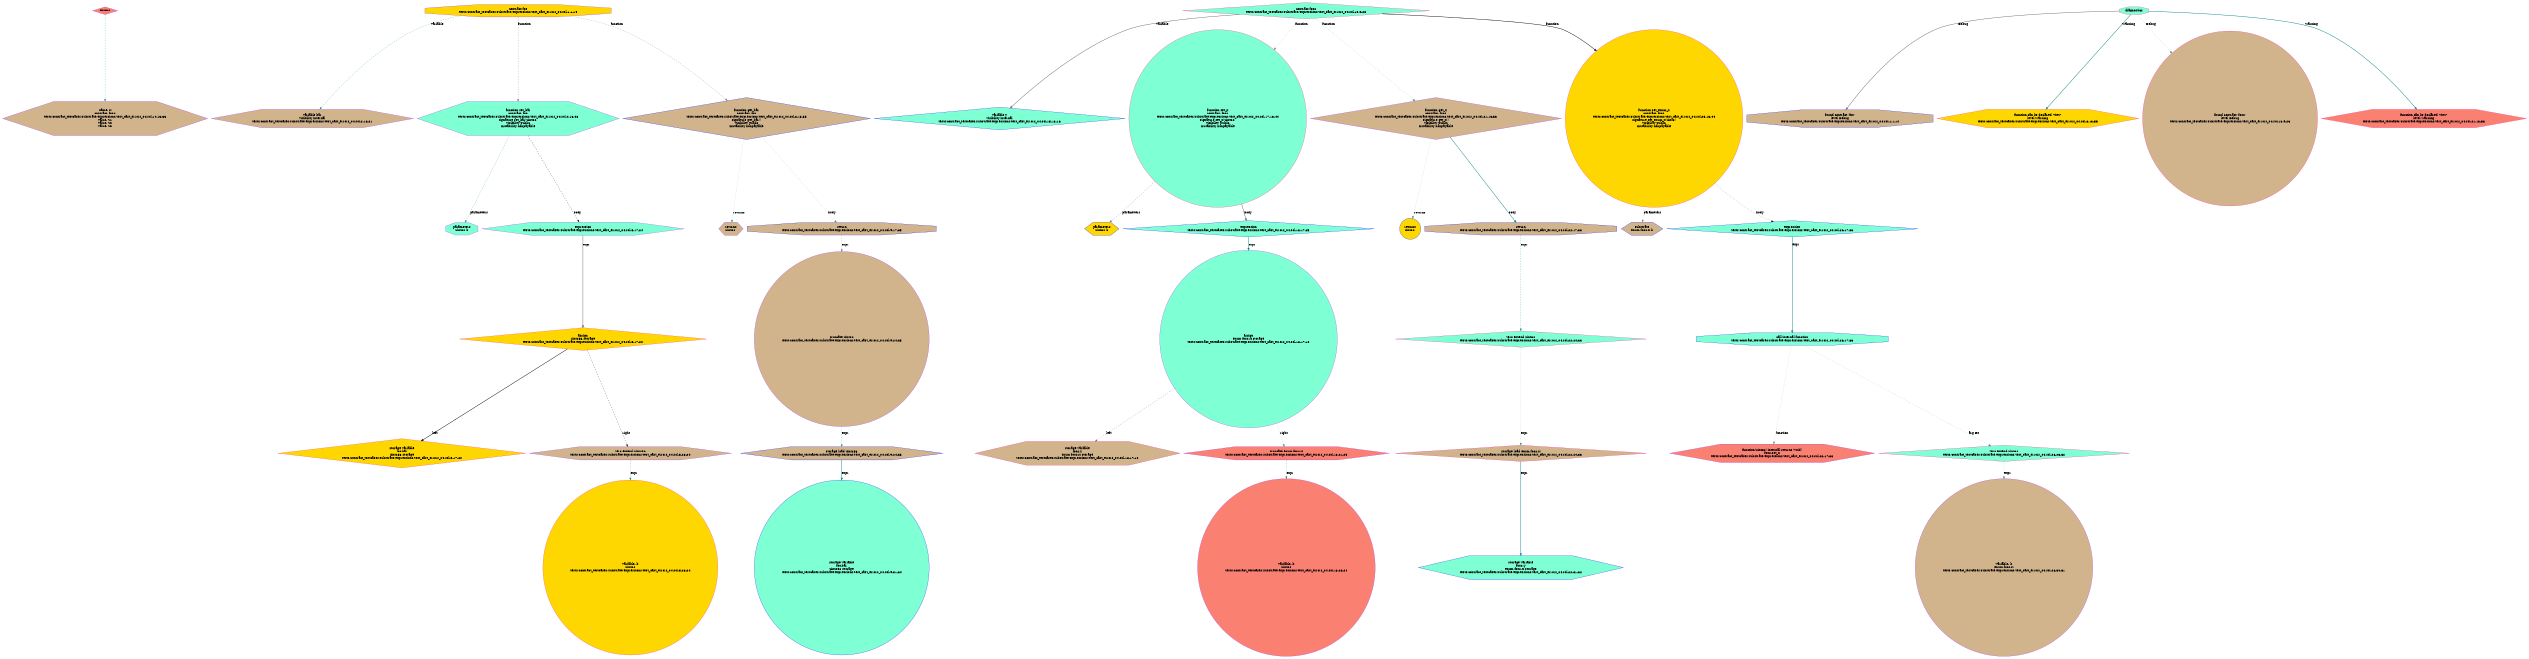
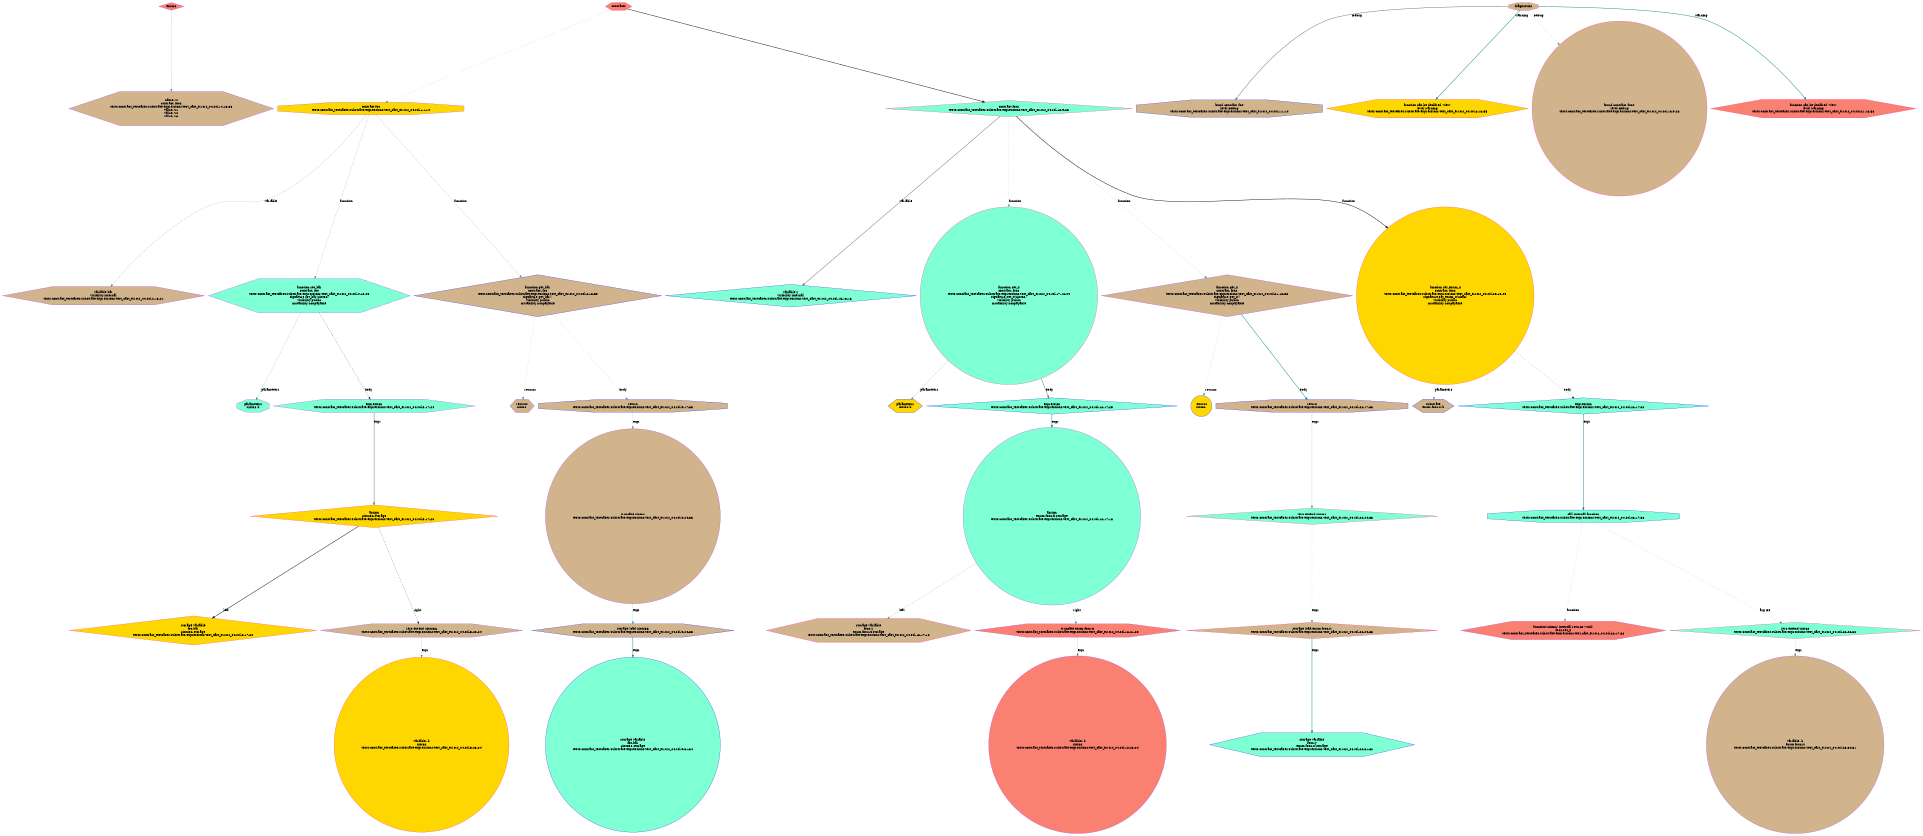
node "contracts": added
node "diagnostics": fillcolor aquamarine -> tan
